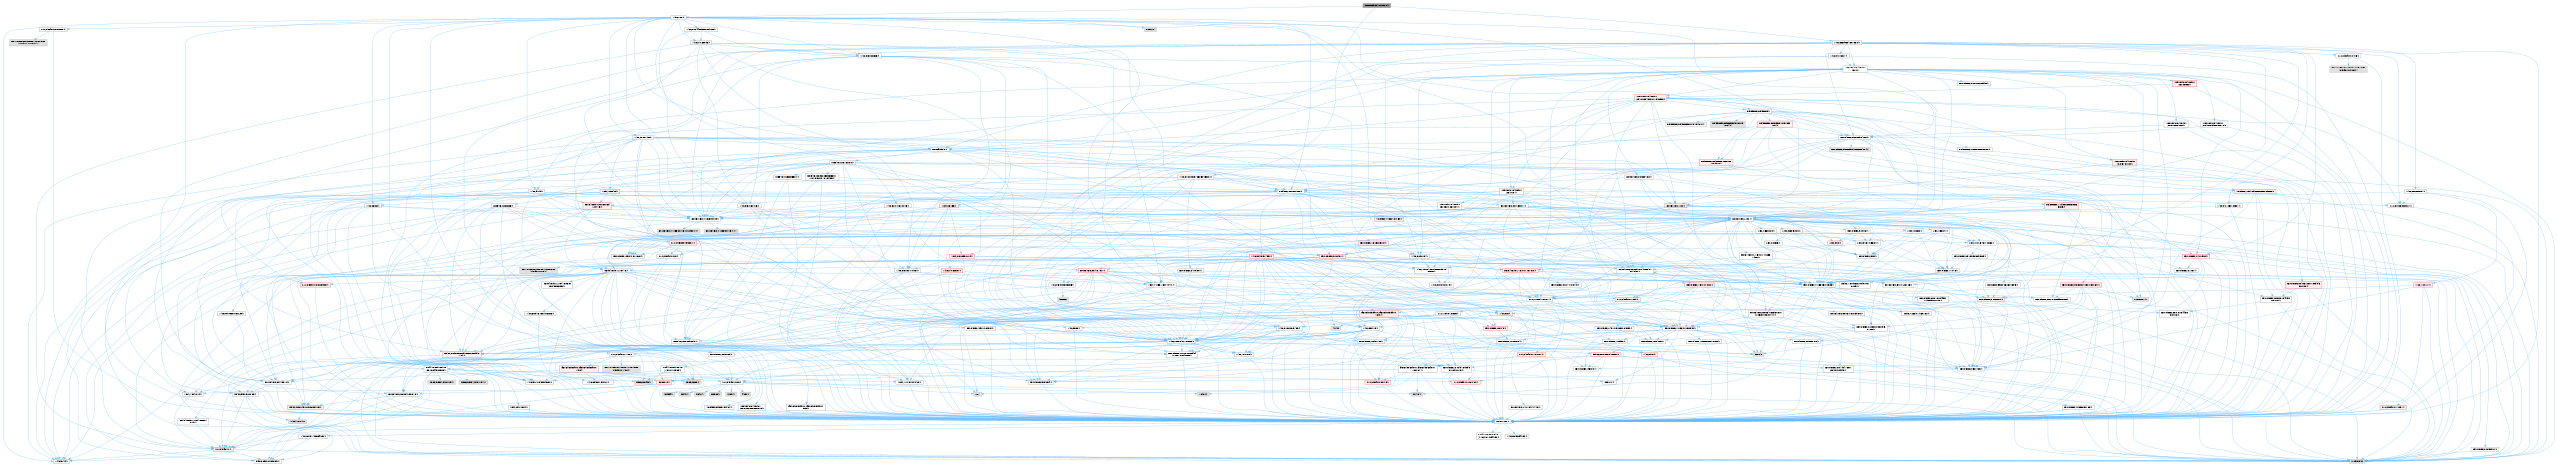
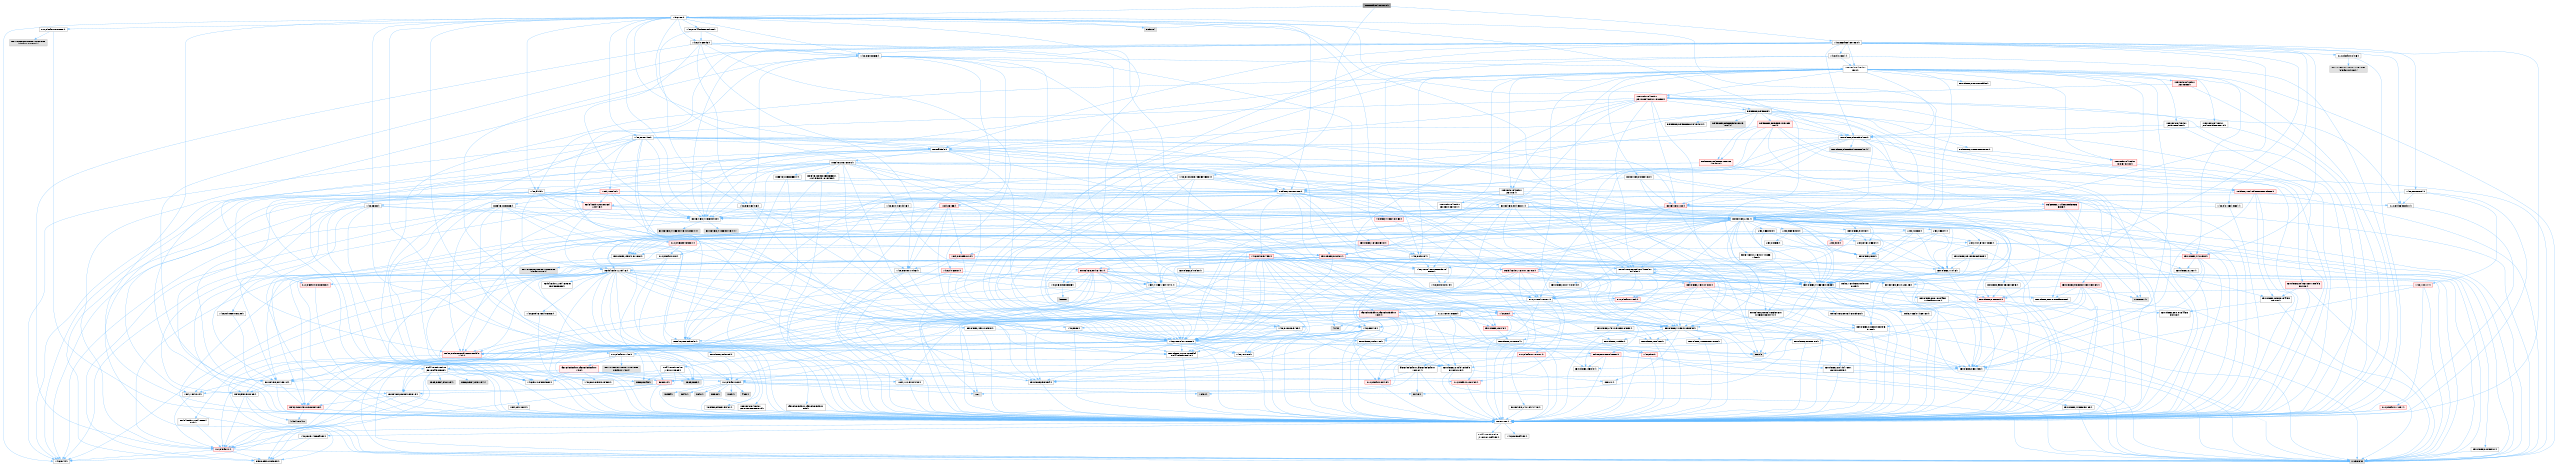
edge "Algo/Heapify.h" -> "Algo/Impl/BinaryHeap.h": removed
edge "Templates/Function.h" -> "Templates/Invoke.h": added
node "Templates/IsArrayOrRefOf TypeByPredicate.h": label "Templates/IsArrayOrRefOf TypeByPredicate.h" -> "Templates/IsArrayOrRefOf ProfilingDebugging.h"
node "Misc/ObjectVersion.h": label "Misc/ObjectVersion.h" -> "Misc/CompressionFlags.h"
